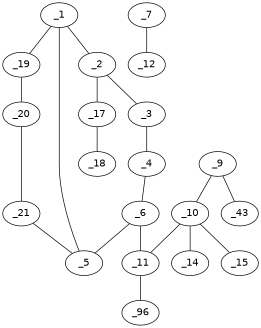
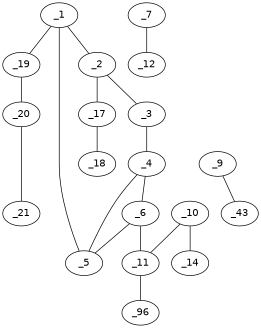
edge "_9" -- "_10": removed
edge "_21" -- "_5": now "_4" -- "_5"
node "_15": removed
